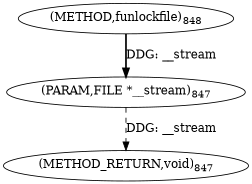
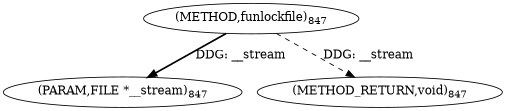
node "(METHOD,funlockfile)": text "848" -> "847"
edge "(PARAM,FILE *__stream)" -> "(METHOD_RETURN,void)": now "(METHOD,funlockfile)" -> "(METHOD_RETURN,void)"
